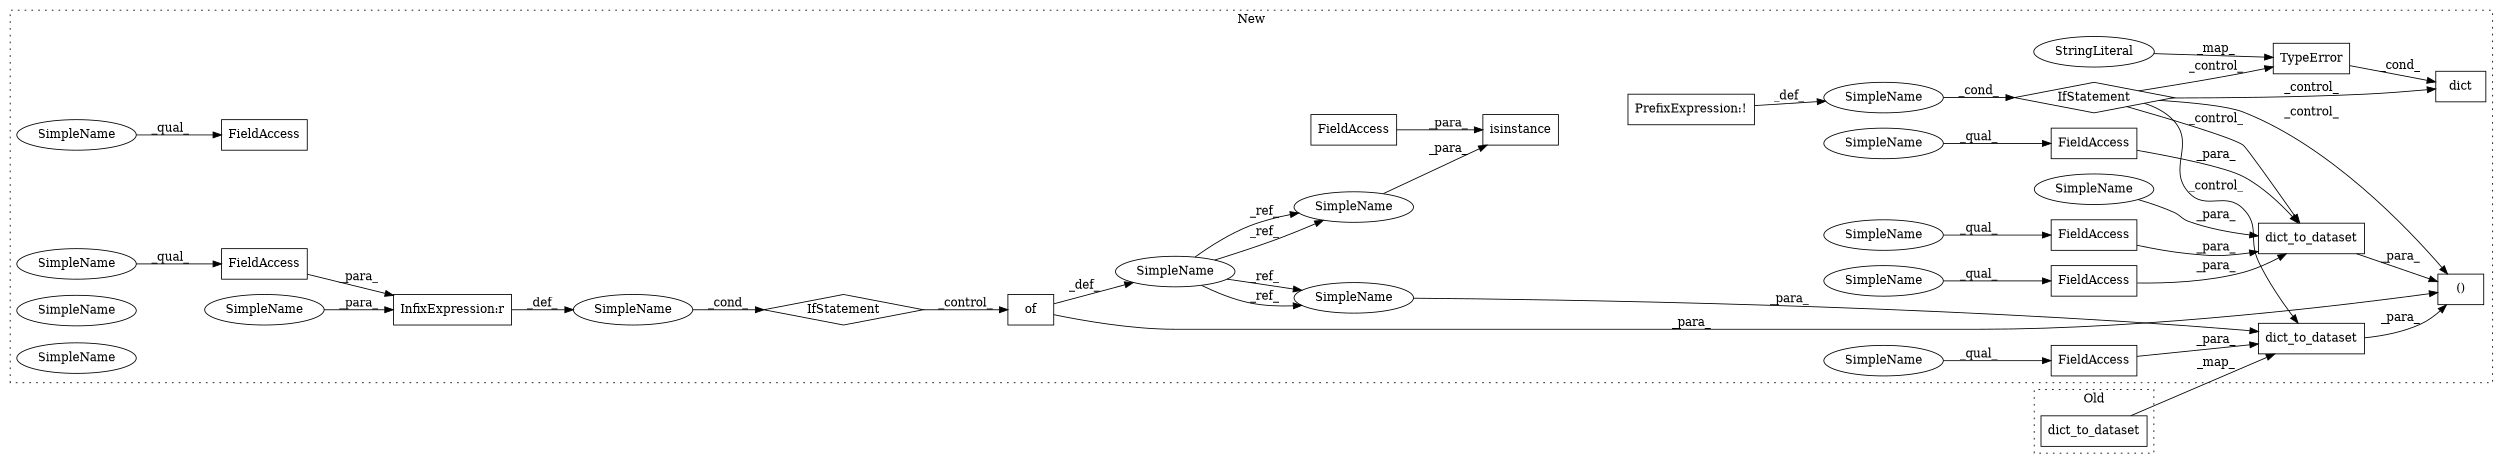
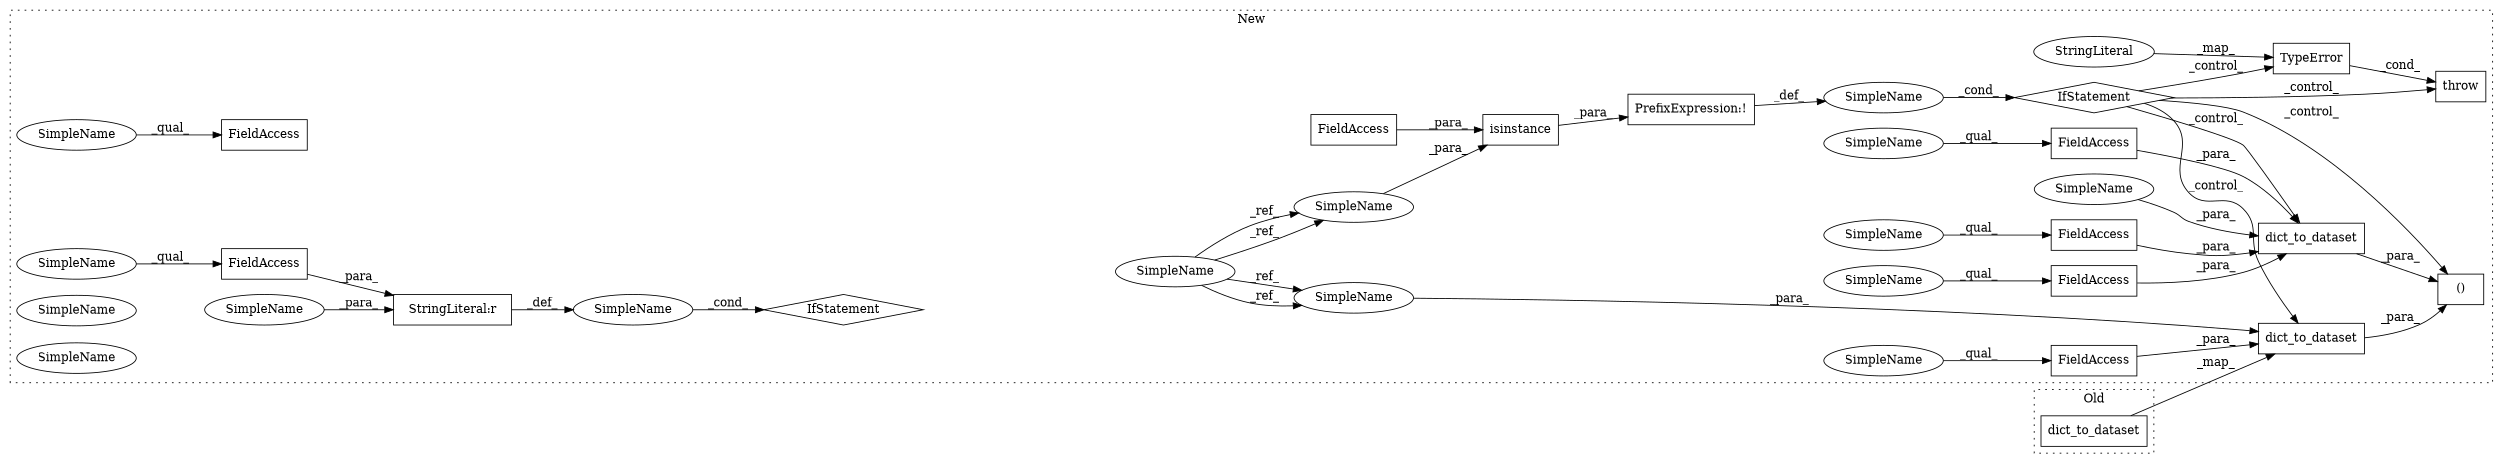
node "dict": label "dict" -> "throw"
edge "isinstance" -> "PrefixExpression:!": added, label "_para_"
node "InfixExpression:r": label "InfixExpression:r" -> "StringLiteral:r"
node "of": removed
